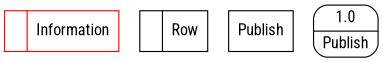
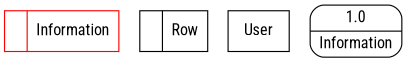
node "Publish": label "Publish" -> "User"
node "1.0": text "Publish" -> "Information"
